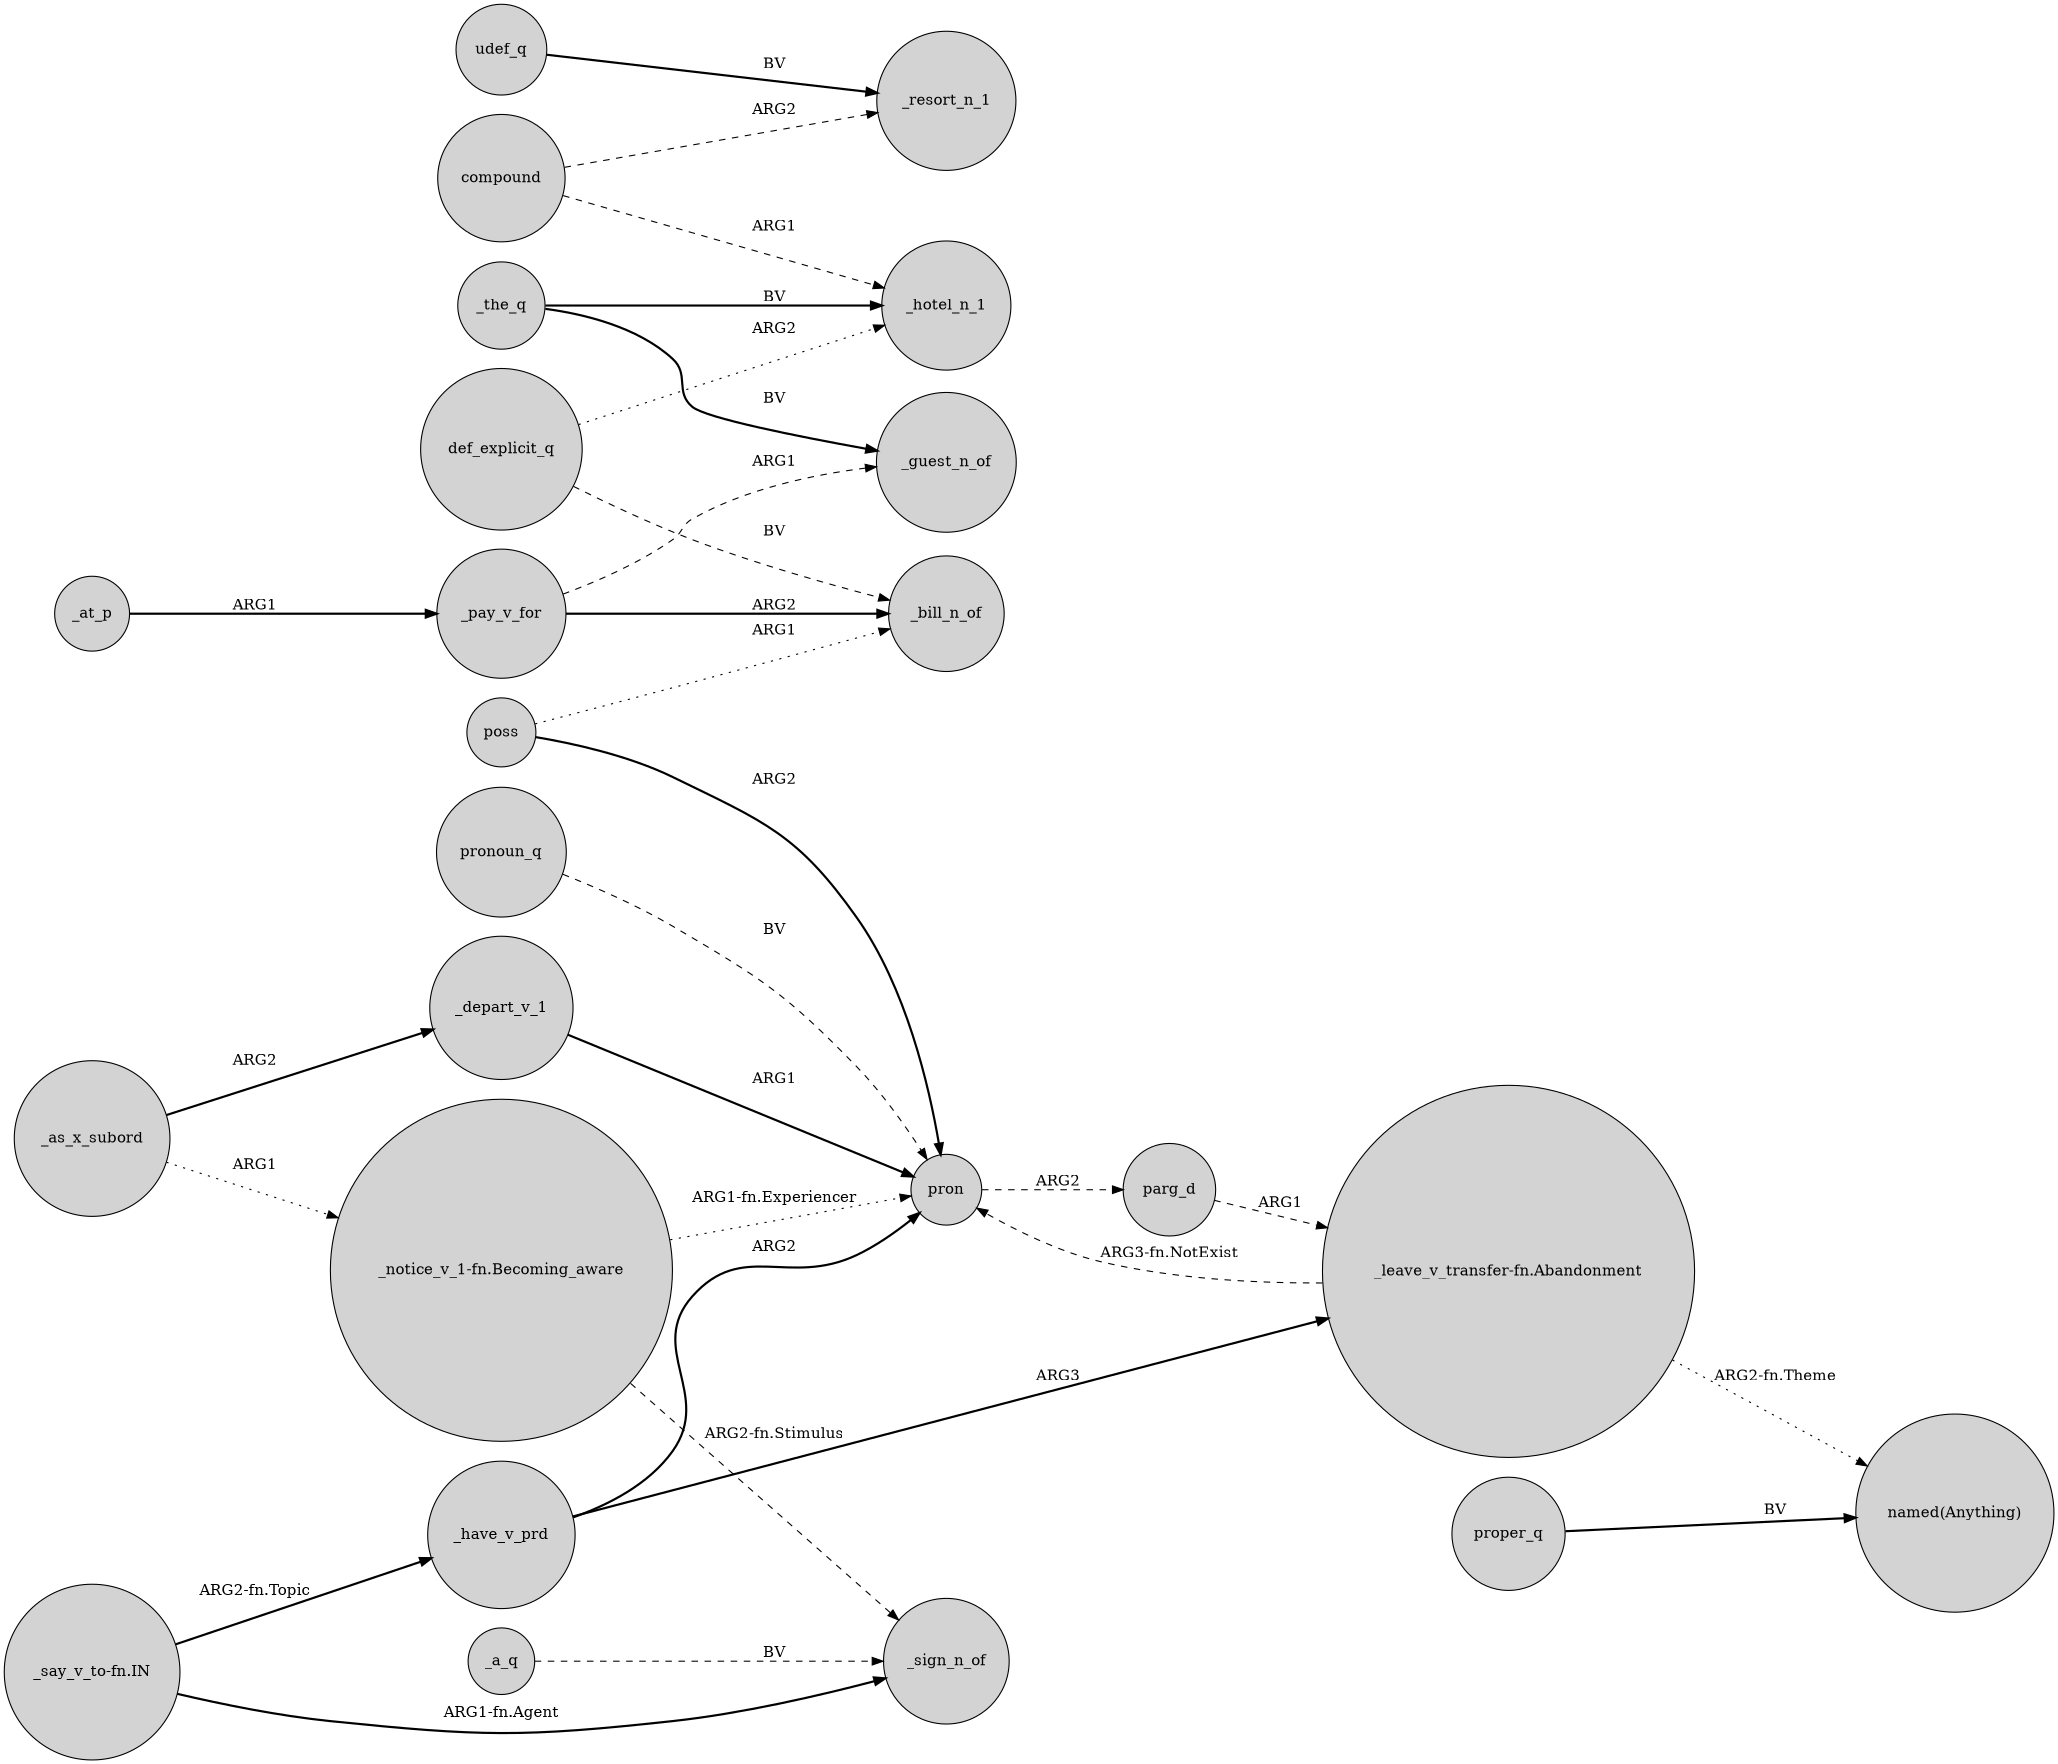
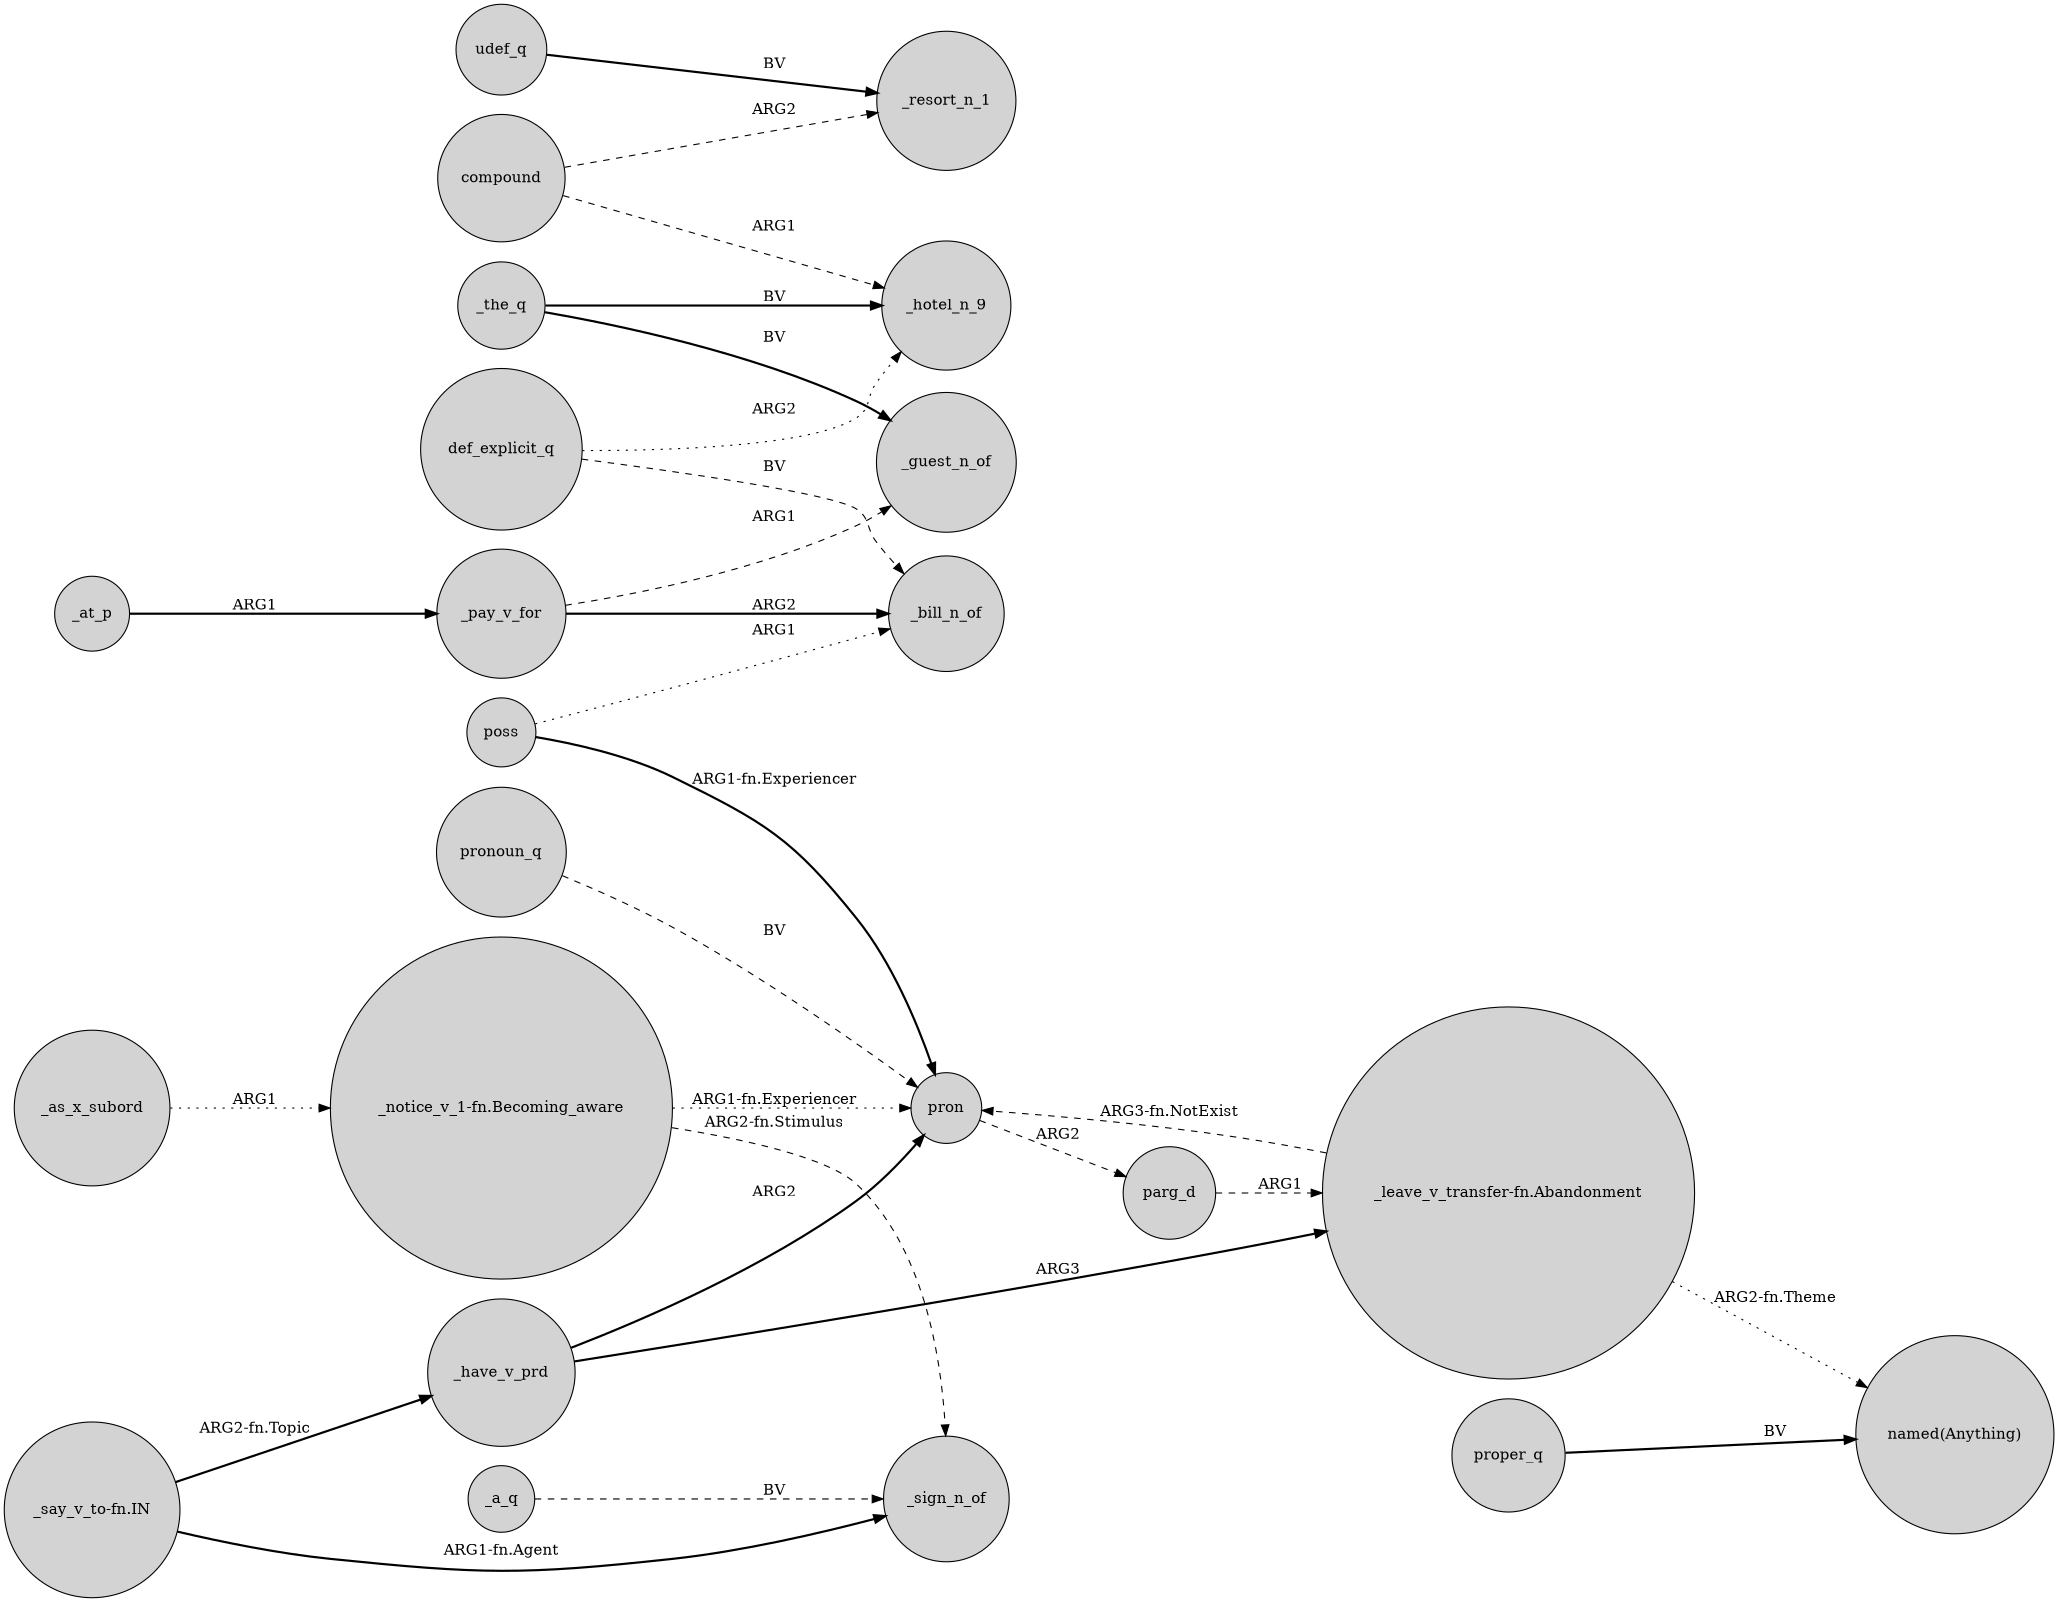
node "_hotel_n_1": label "_hotel_n_1" -> "_hotel_n_9"
edge "poss" -> "pron": label "ARG2" -> "ARG1-fn.Experiencer"
node "_depart_v_1": removed
